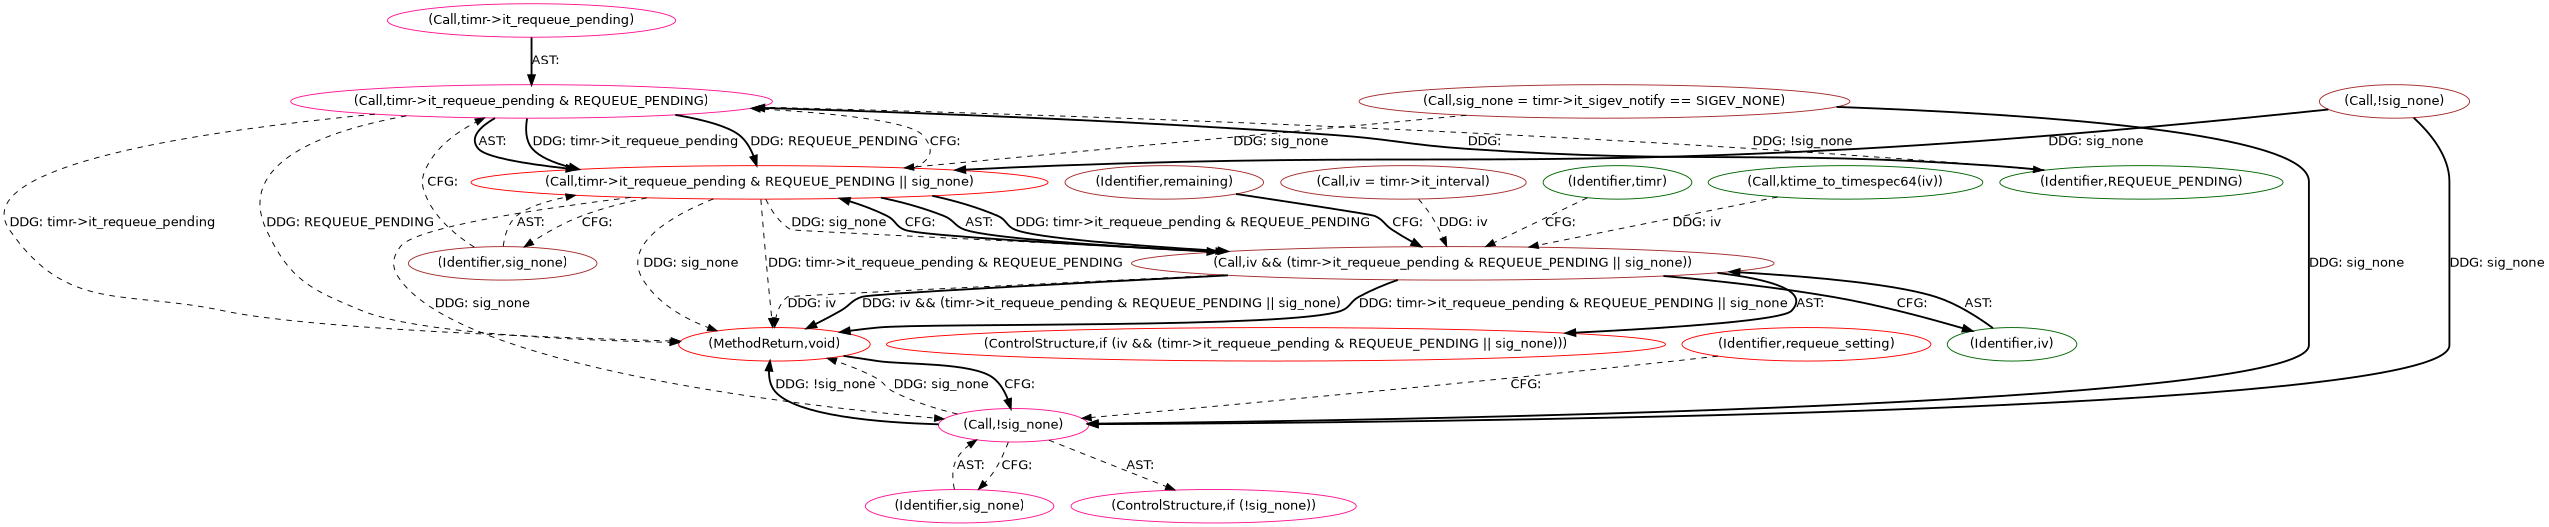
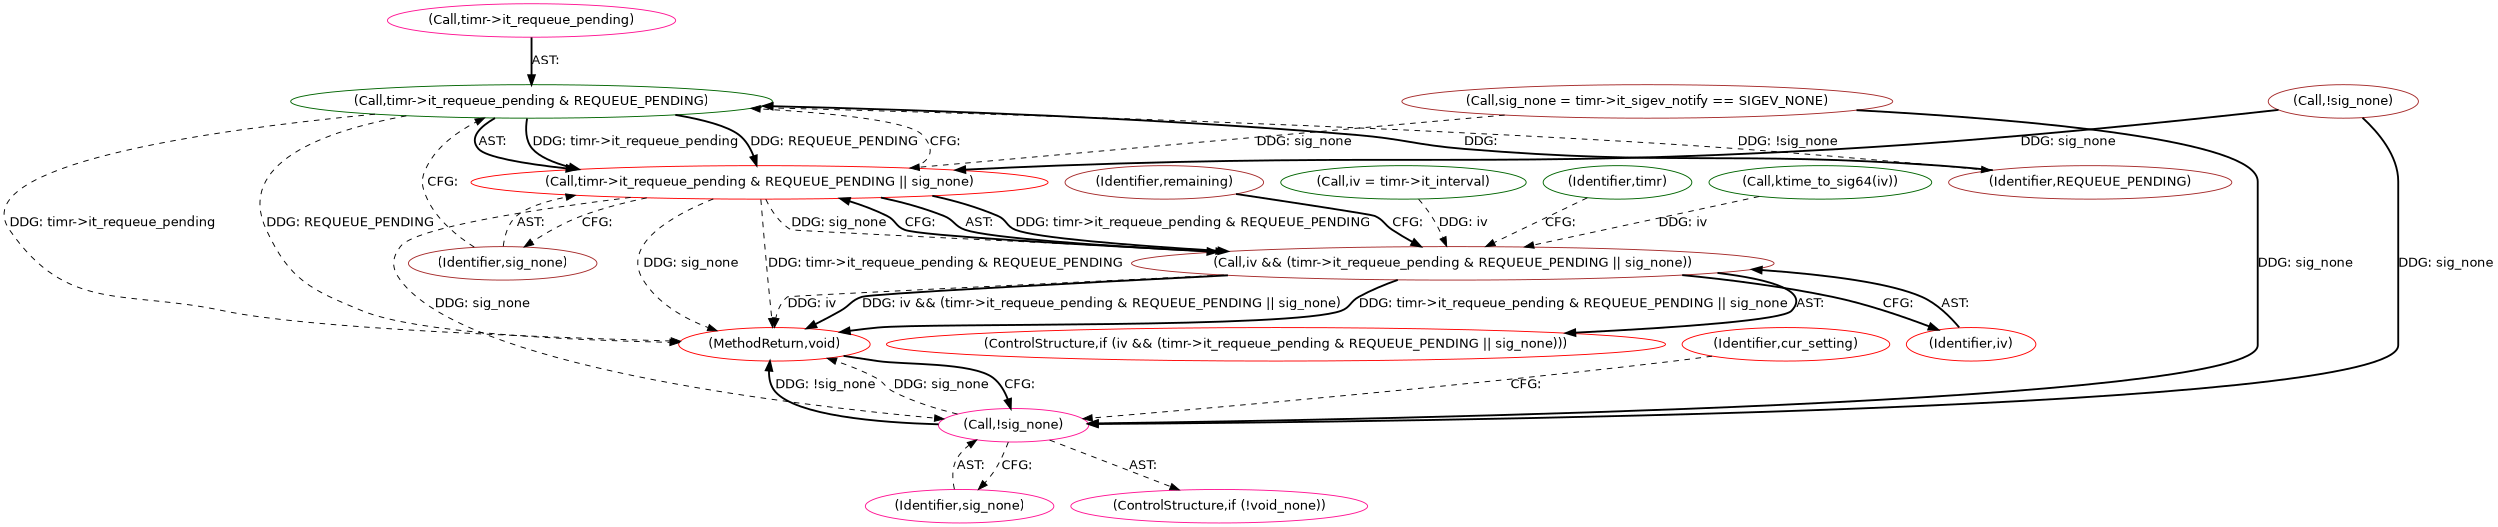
node "(Call,timr->it_requeue_pending & REQUEUE_PENDING)": color deeppink -> darkgreen
node "(Call,iv = timr->it_interval)": color brown -> darkgreen
node "(Call,ktime_to_timespec64(iv))": label "(Call,ktime_to_timespec64(iv))" -> "(Call,ktime_to_sig64(iv))"
node "(Identifier,REQUEUE_PENDING)": color darkgreen -> brown
node "(Identifier,requeue_setting)": label "(Identifier,requeue_setting)" -> "(Identifier,cur_setting)"
node "(Identifier,iv)": color darkgreen -> red
node "(ControlStructure,if (!sig_none))": label "(ControlStructure,if (!sig_none))" -> "(ControlStructure,if (!void_none))"
